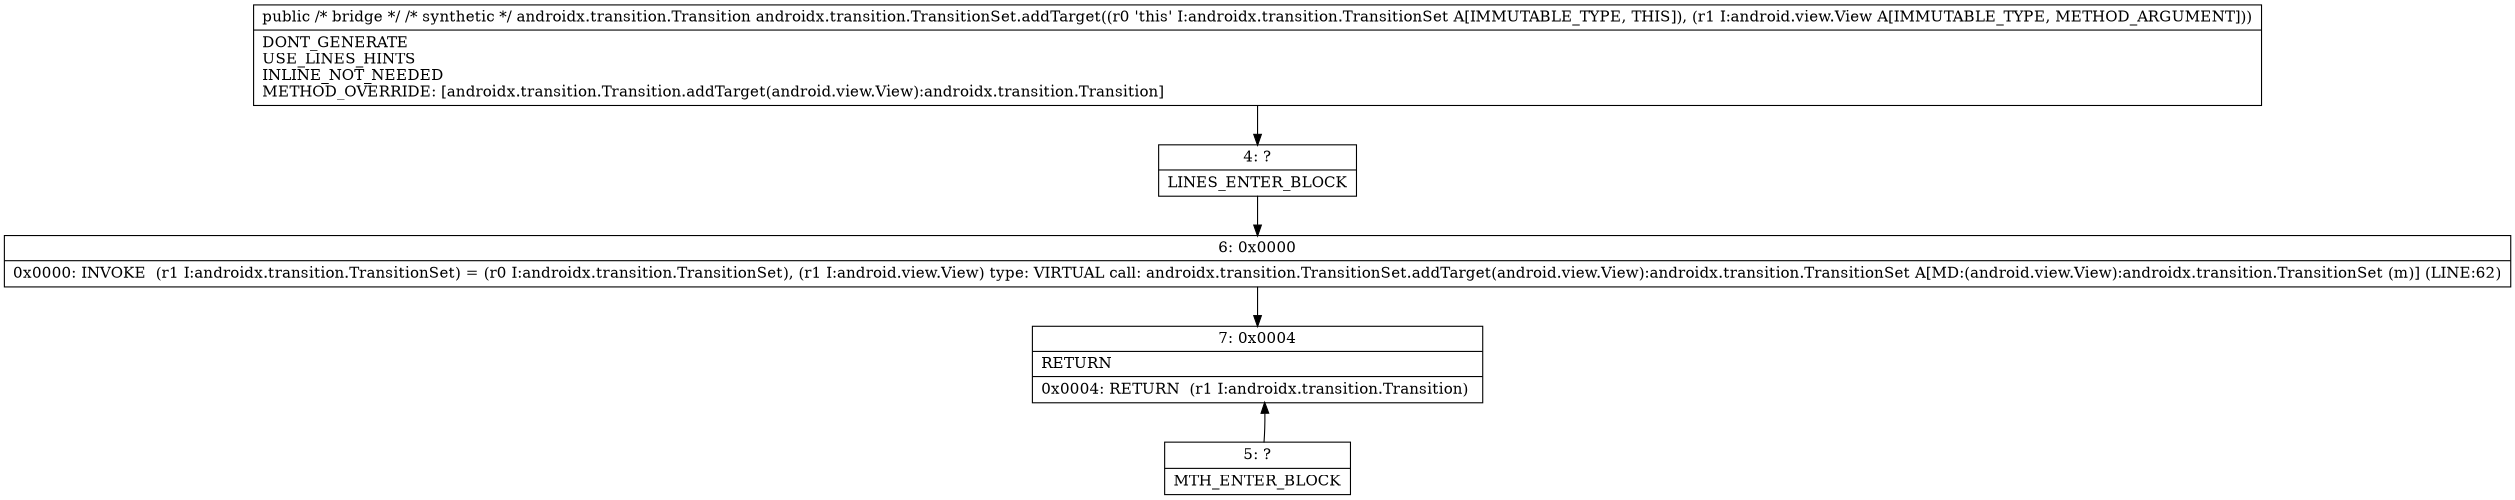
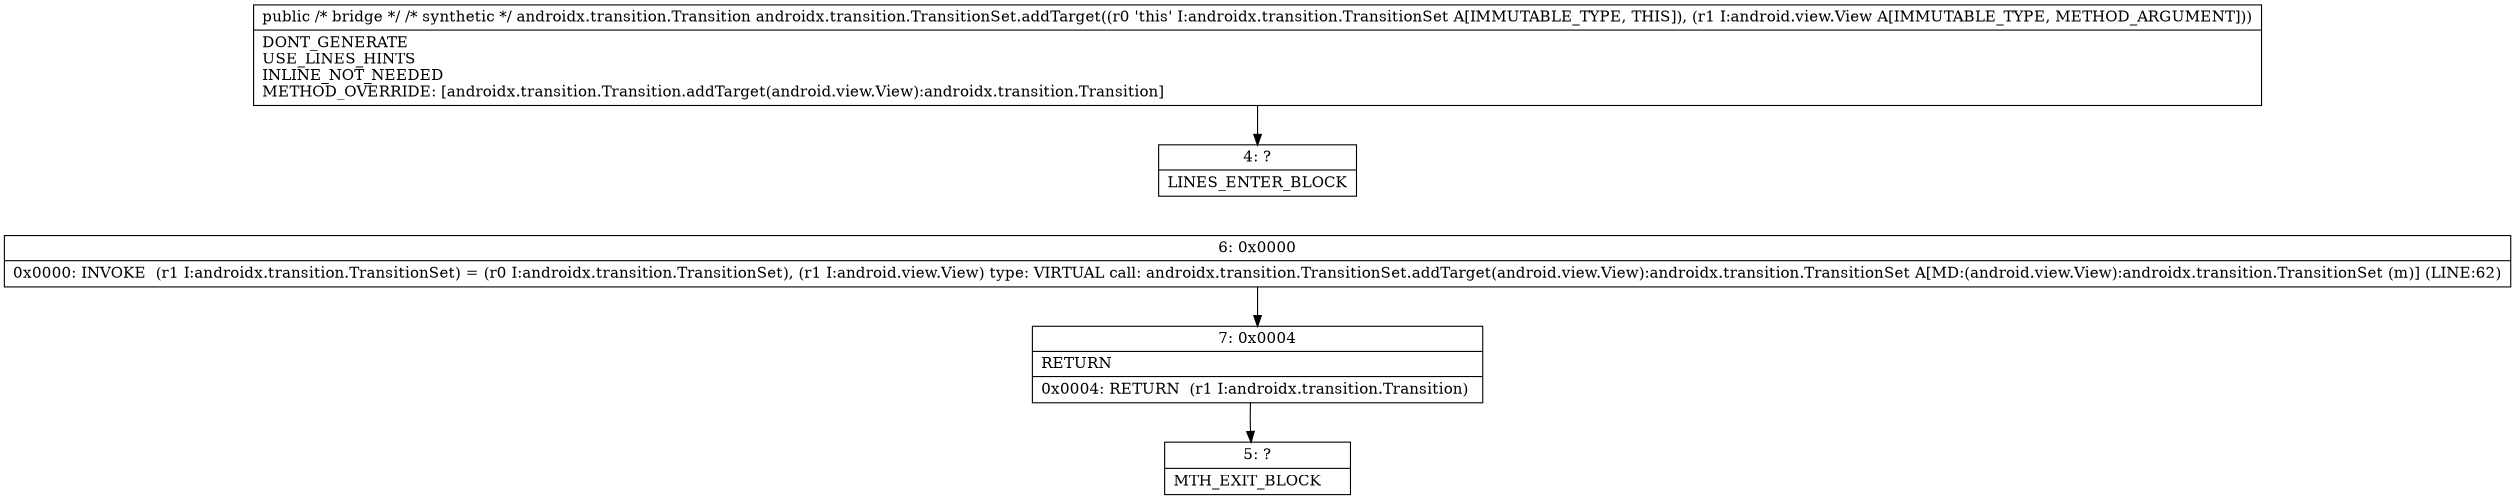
edge "4: ?" -> "6: 0x0000": removed
edge "5: ?" -> "7: 0x0004": reversed
node "5: ?": text "MTH_ENTER_BLOCK" -> "MTH_EXIT_BLOCK"
